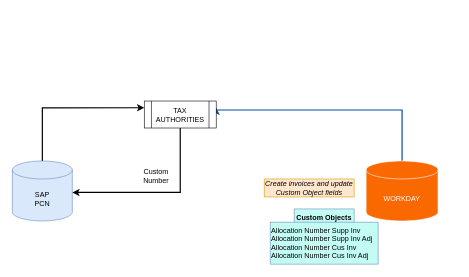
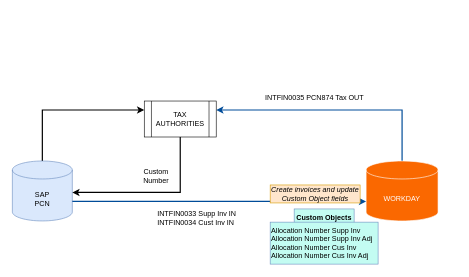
node "INTFIN0035 PCN874 Tax OUT": added
node "TAX AUTHORITIES": size 72x27 -> 72x36
node "Create invoices and update Custom Object fields": moved (309, 188) -> (315, 194)
edge "SAP PCN" -> "WORKDAY": added
node "INTFIN0033 Supp Inv IN INTFIN0034 Cust Inv IN": added
